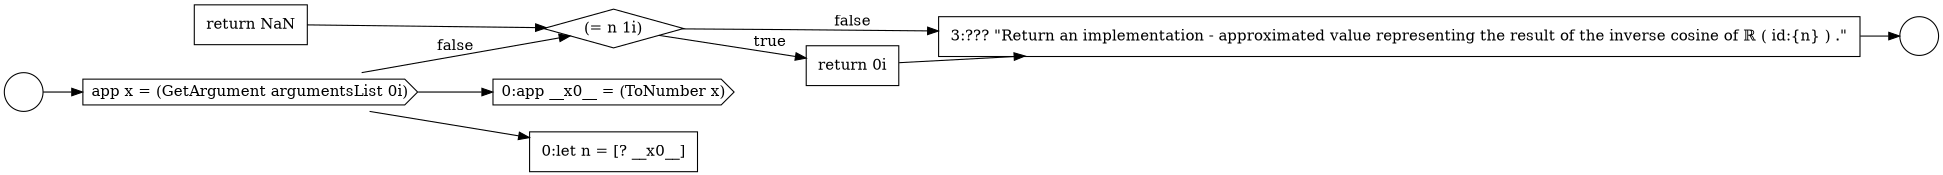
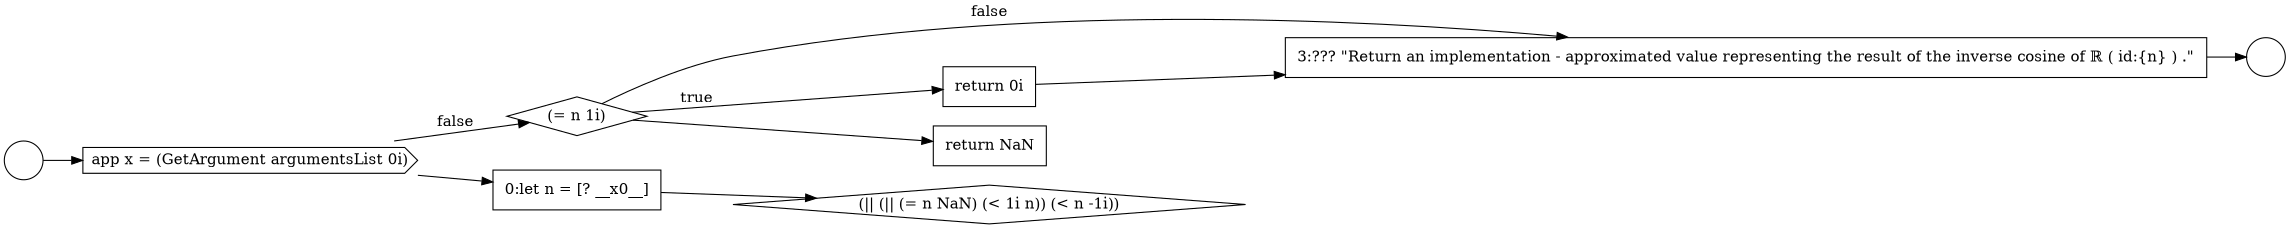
edge "return NaN" -> "(= n 1i)": reversed
node "0:app __x0__ = (ToNumber x)": removed
node "(|| (|| (= n NaN) (< 1i n)) (< n -1i))": added
